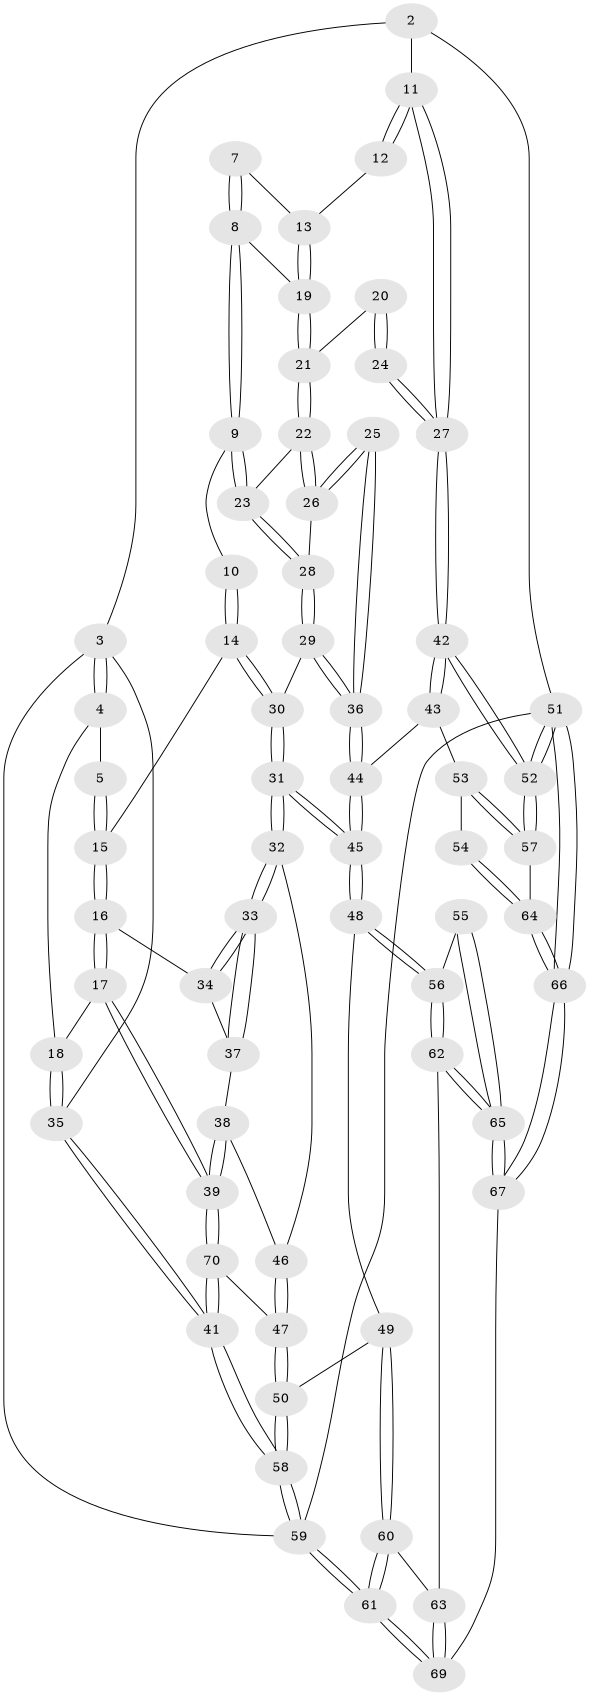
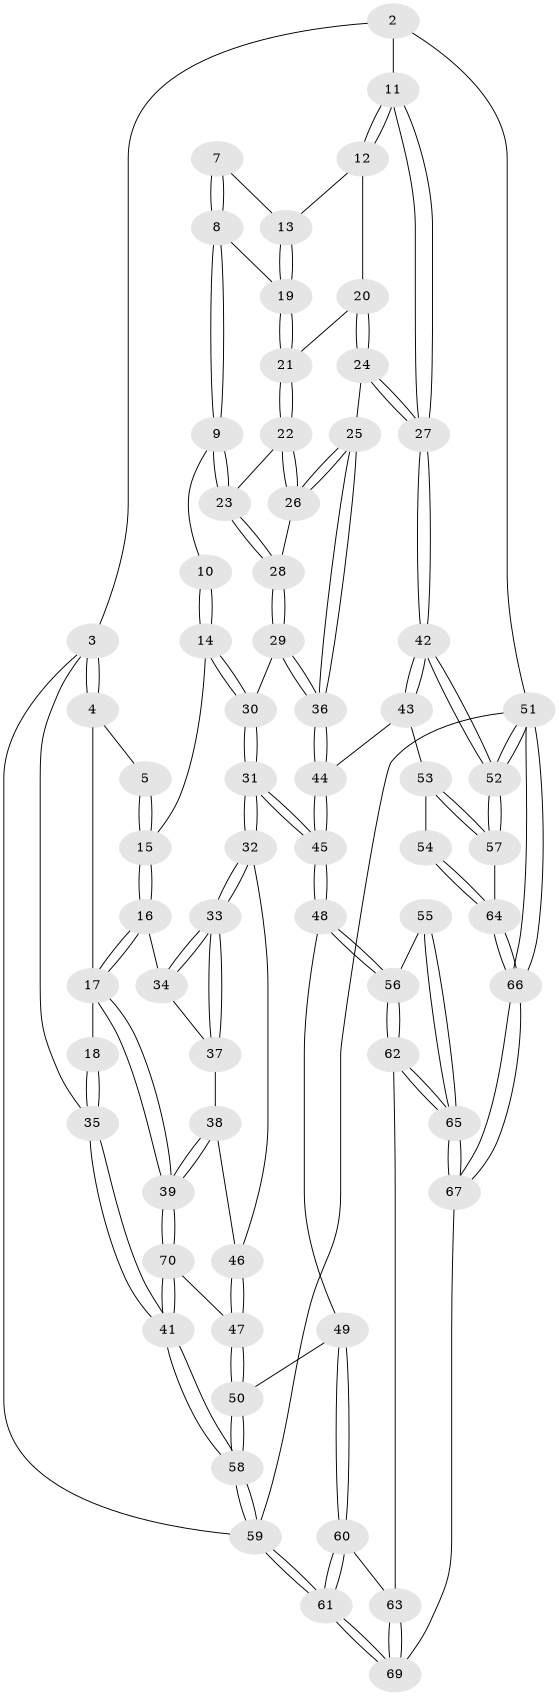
edge "12" -- "20": added
edge "24" -- "25": added
edge "4" -- "18": now "4" -- "17"
